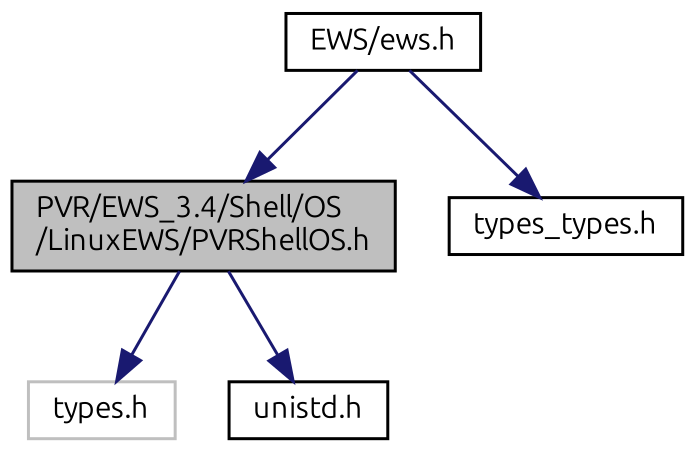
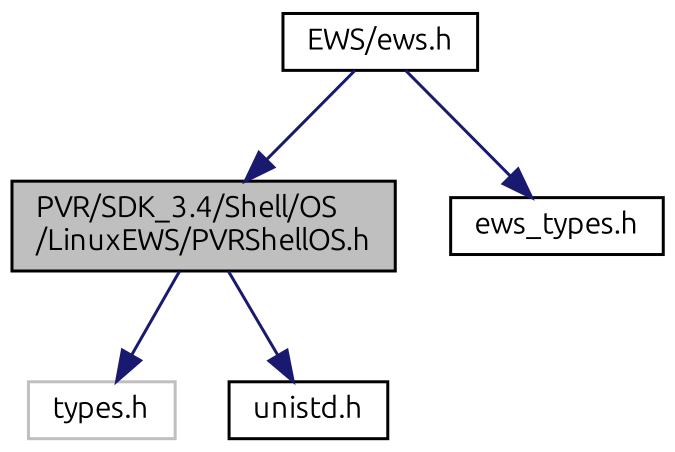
node "PVR/EWS_3.4/Shell/OS /LinuxEWS/PVRShellOS.h": label "PVR/EWS_3.4/Shell/OS /LinuxEWS/PVRShellOS.h" -> "PVR/SDK_3.4/Shell/OS /LinuxEWS/PVRShellOS.h"
node "types_types.h": label "types_types.h" -> "ews_types.h"
